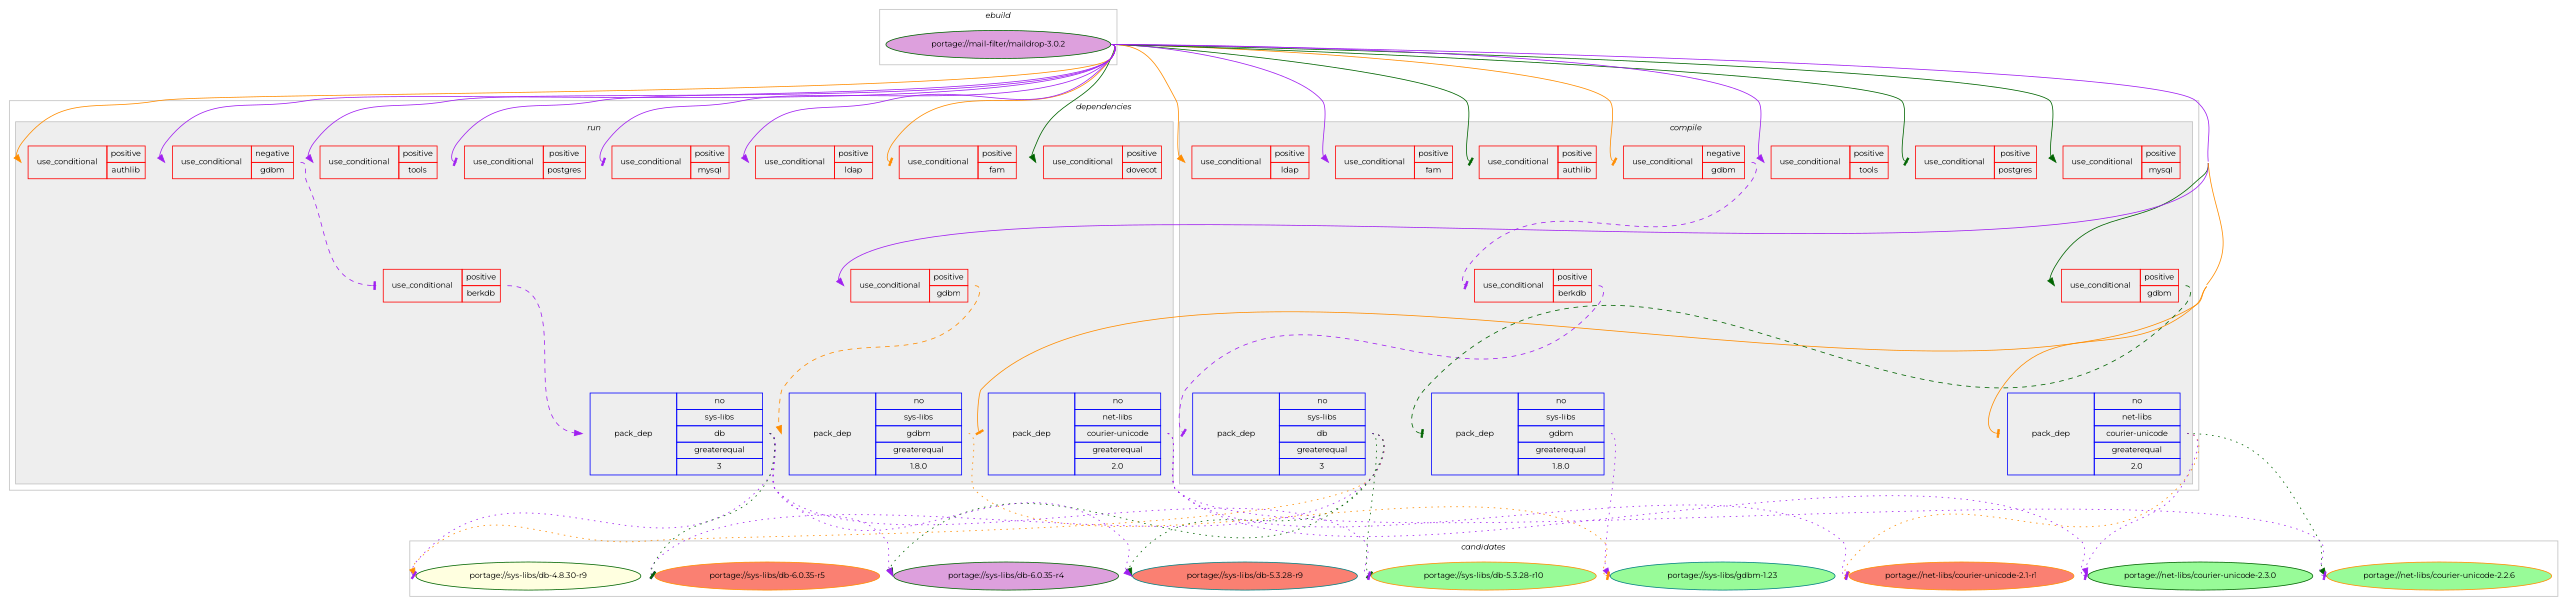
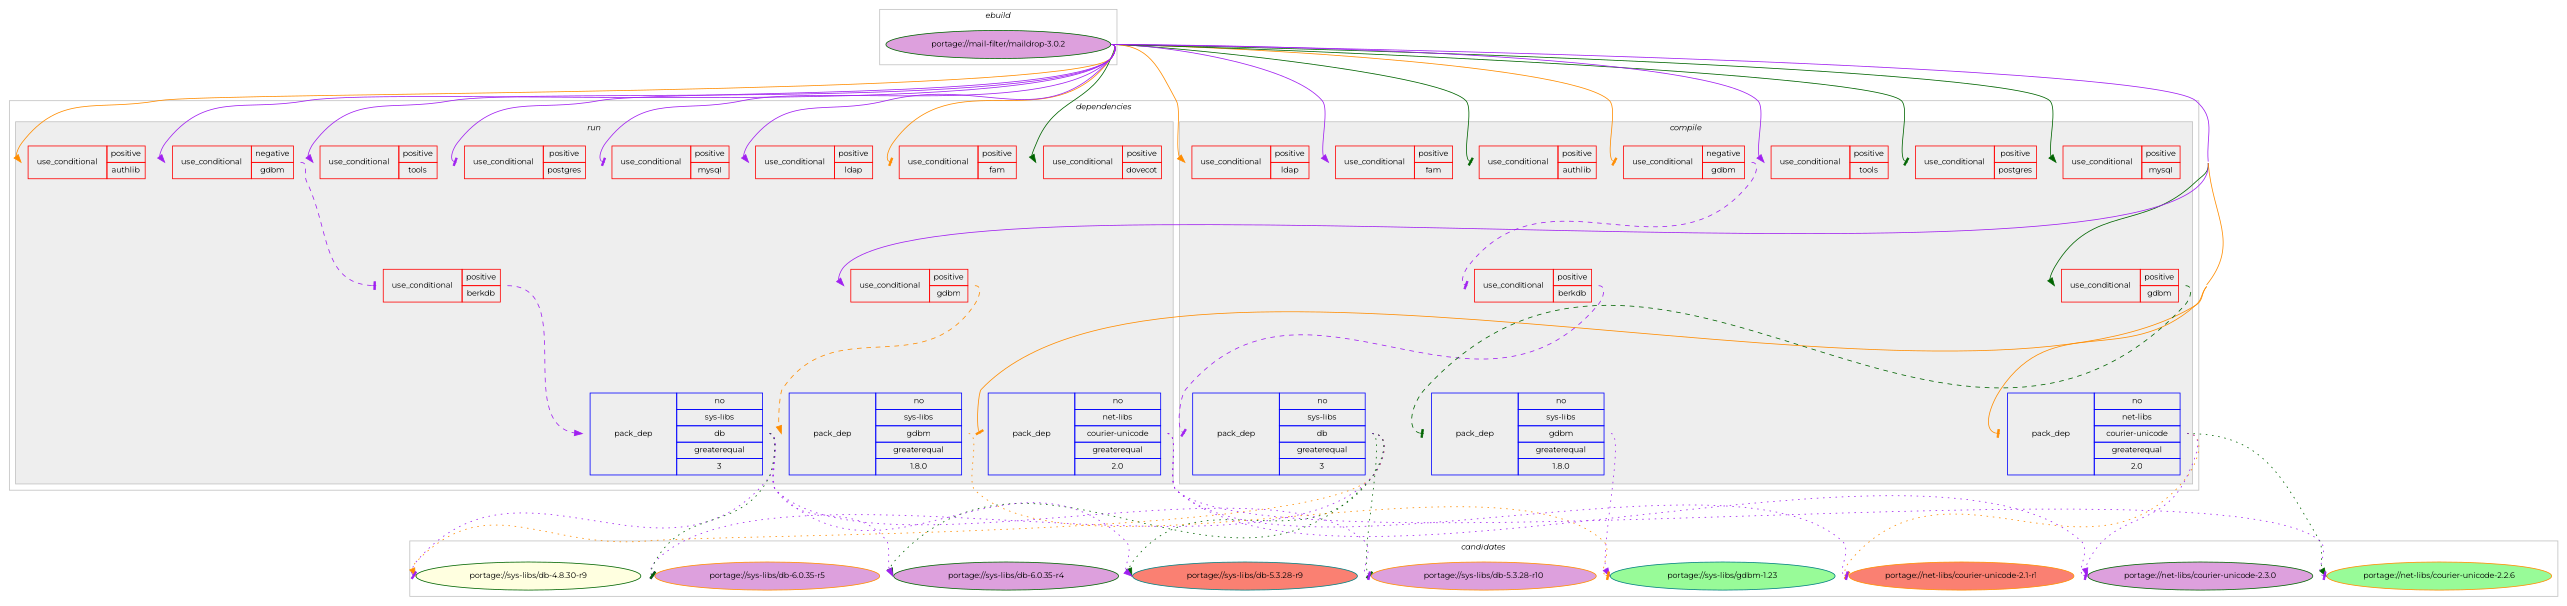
node "portage://sys-libs/db-6.0.35-r5": fillcolor salmon -> plum
node "portage://sys-libs/db-5.3.28-r10": fillcolor palegreen -> plum
node "portage://net-libs/courier-unicode-2.3.0": fillcolor palegreen -> plum
